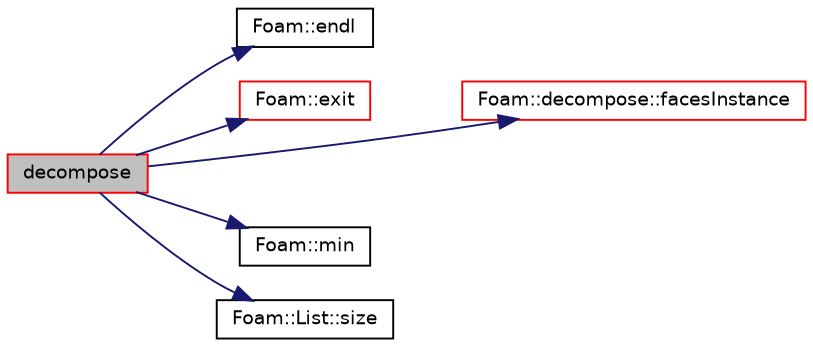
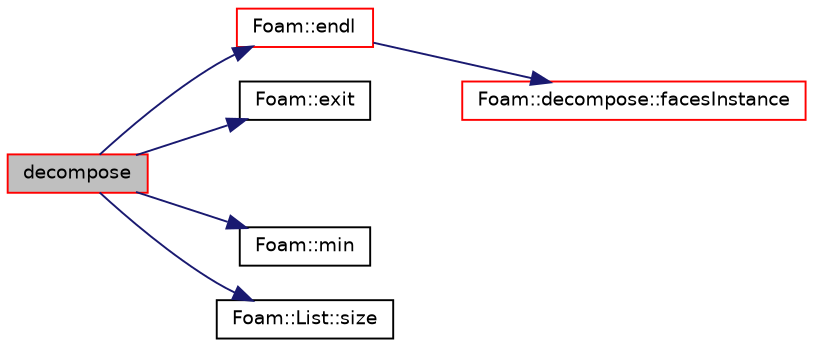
node "Foam::endl": color black -> red
node "Foam::exit": color red -> black
edge "decompose" -> "Foam::decompose::facesInstance": now "Foam::endl" -> "Foam::decompose::facesInstance"
